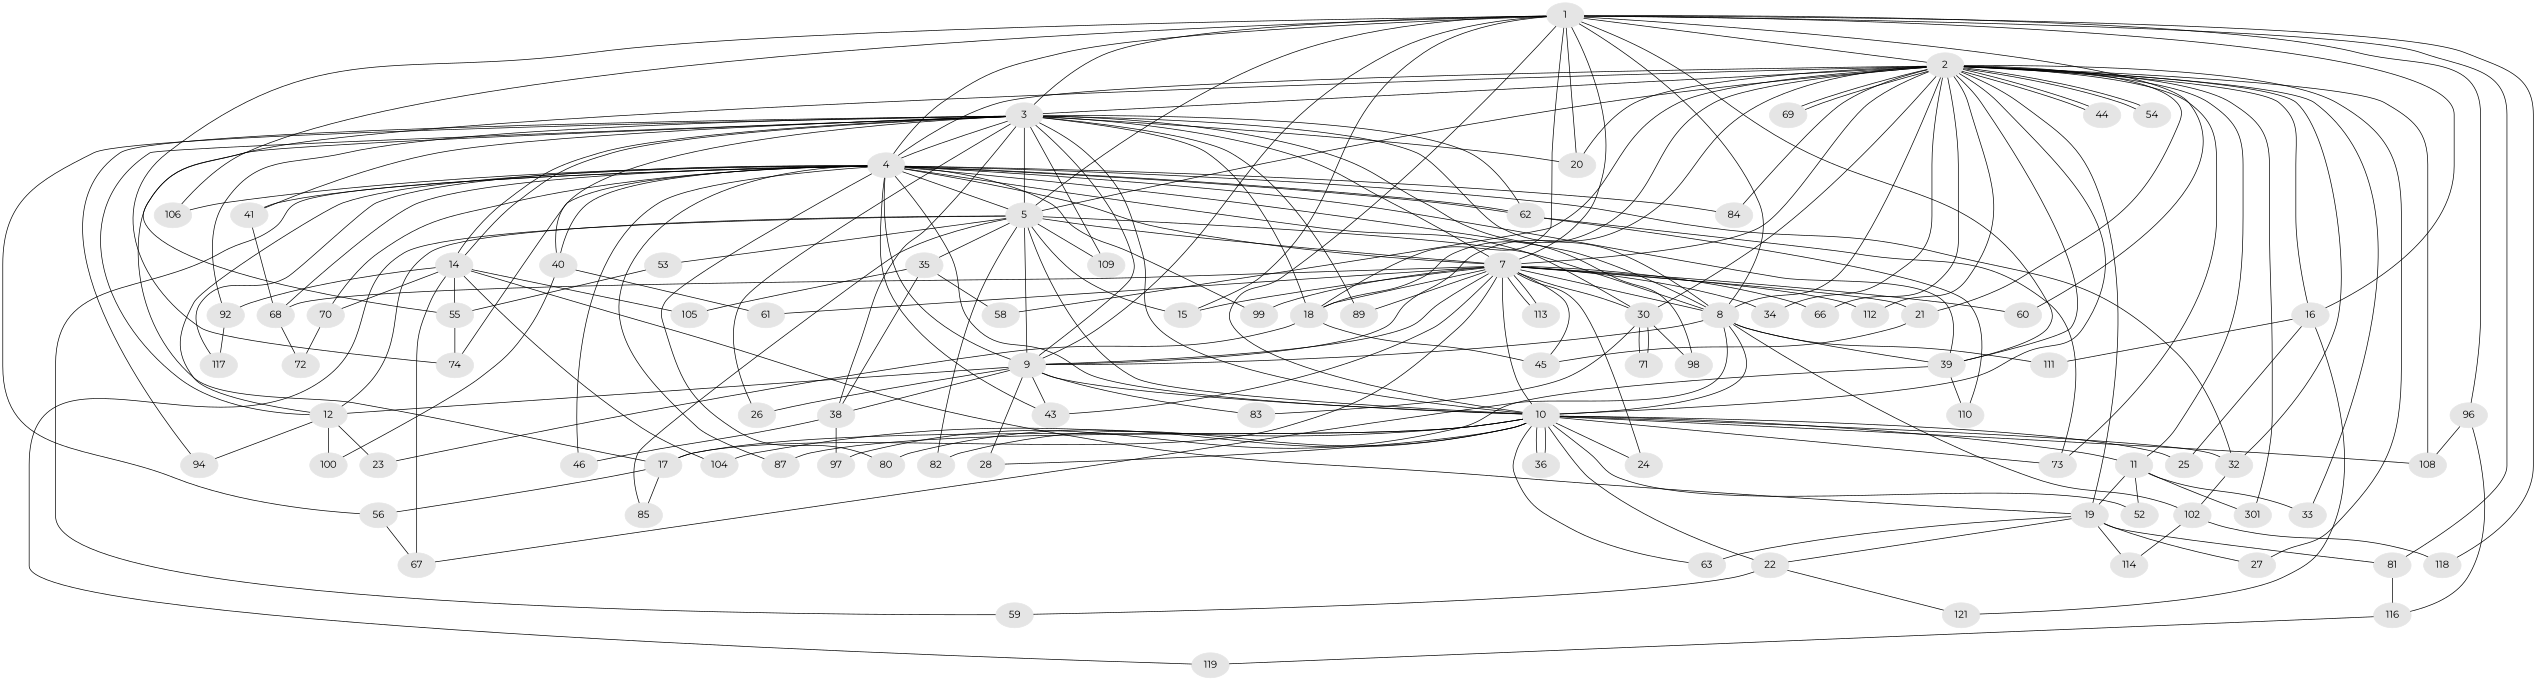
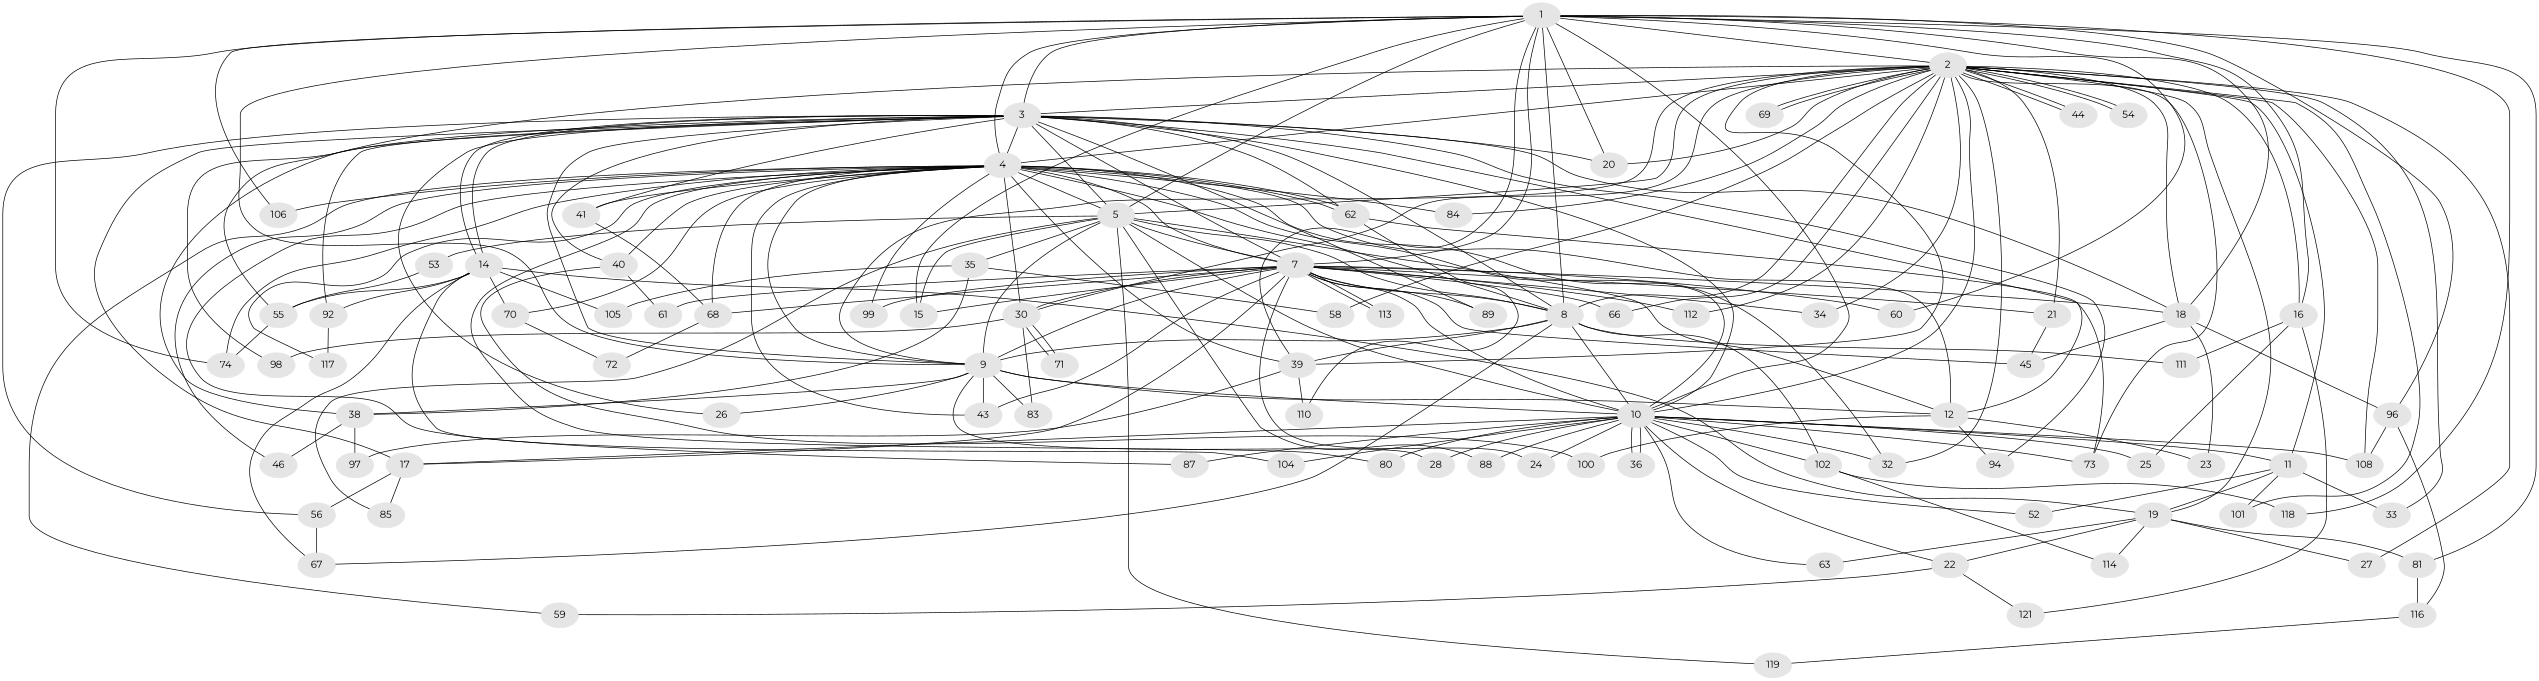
edge "2" -- "7": removed
node "109": removed
edge "18" -- "96": added
node "82": label "82" -> "88"
edge "32" -- "102": now "10" -- "102"
node "301": label "301" -> "101"
